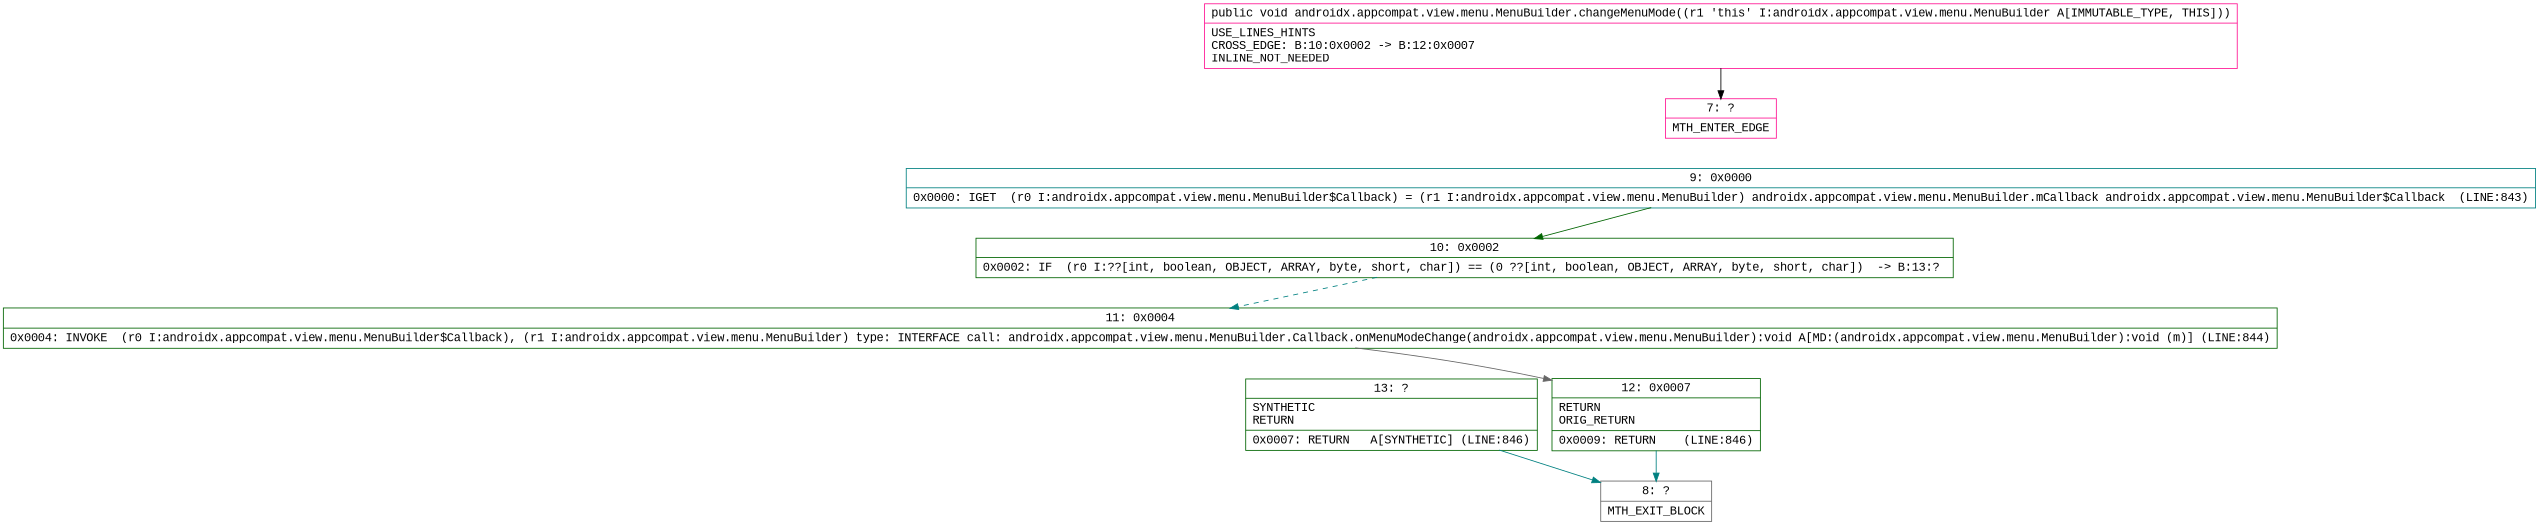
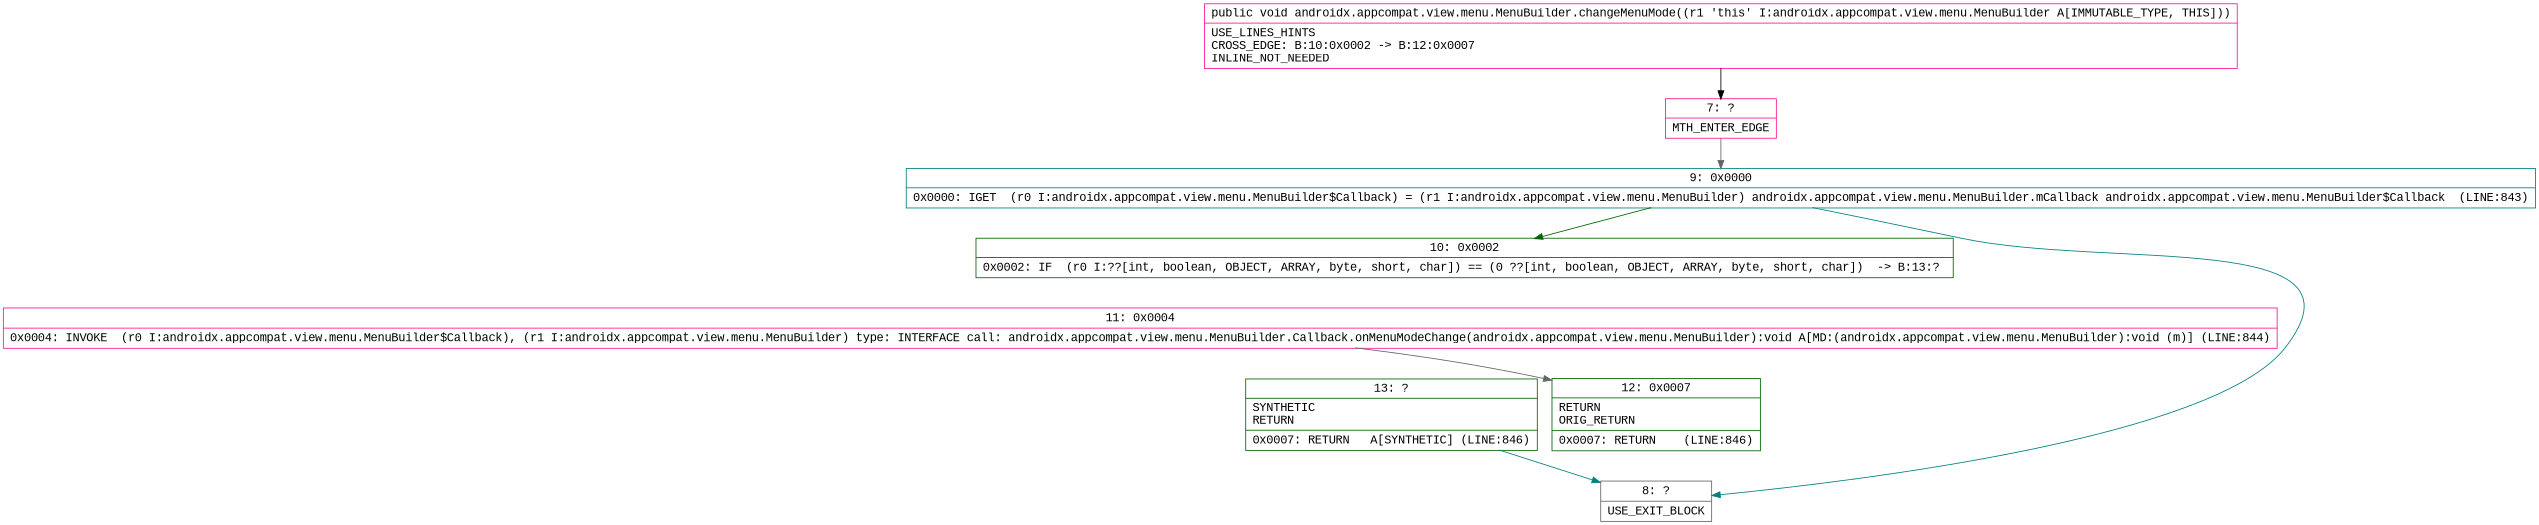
edge "7: ?" -> "9: 0x0000": added
edge "10: 0x0002" -> "11: 0x0004": removed
node "11: 0x0004": color darkgreen -> deeppink
node "12: 0x0007": text "0x0009: RETURN    (LINE:846)" -> "0x0007: RETURN    (LINE:846)"
edge "12: 0x0007" -> "8: ?": now "9: 0x0000" -> "8: ?"
node "8: ?": text "MTH_EXIT_BLOCK" -> "USE_EXIT_BLOCK"
